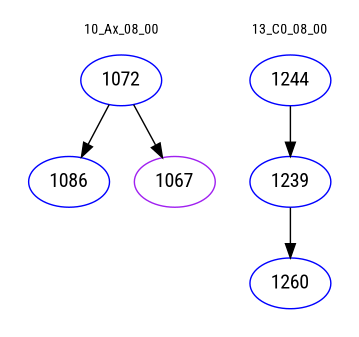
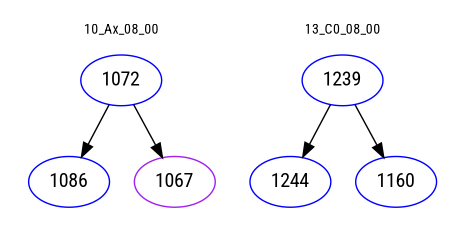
edge "1244" -> "1239": reversed
node "1260": label "1260" -> "1160"
